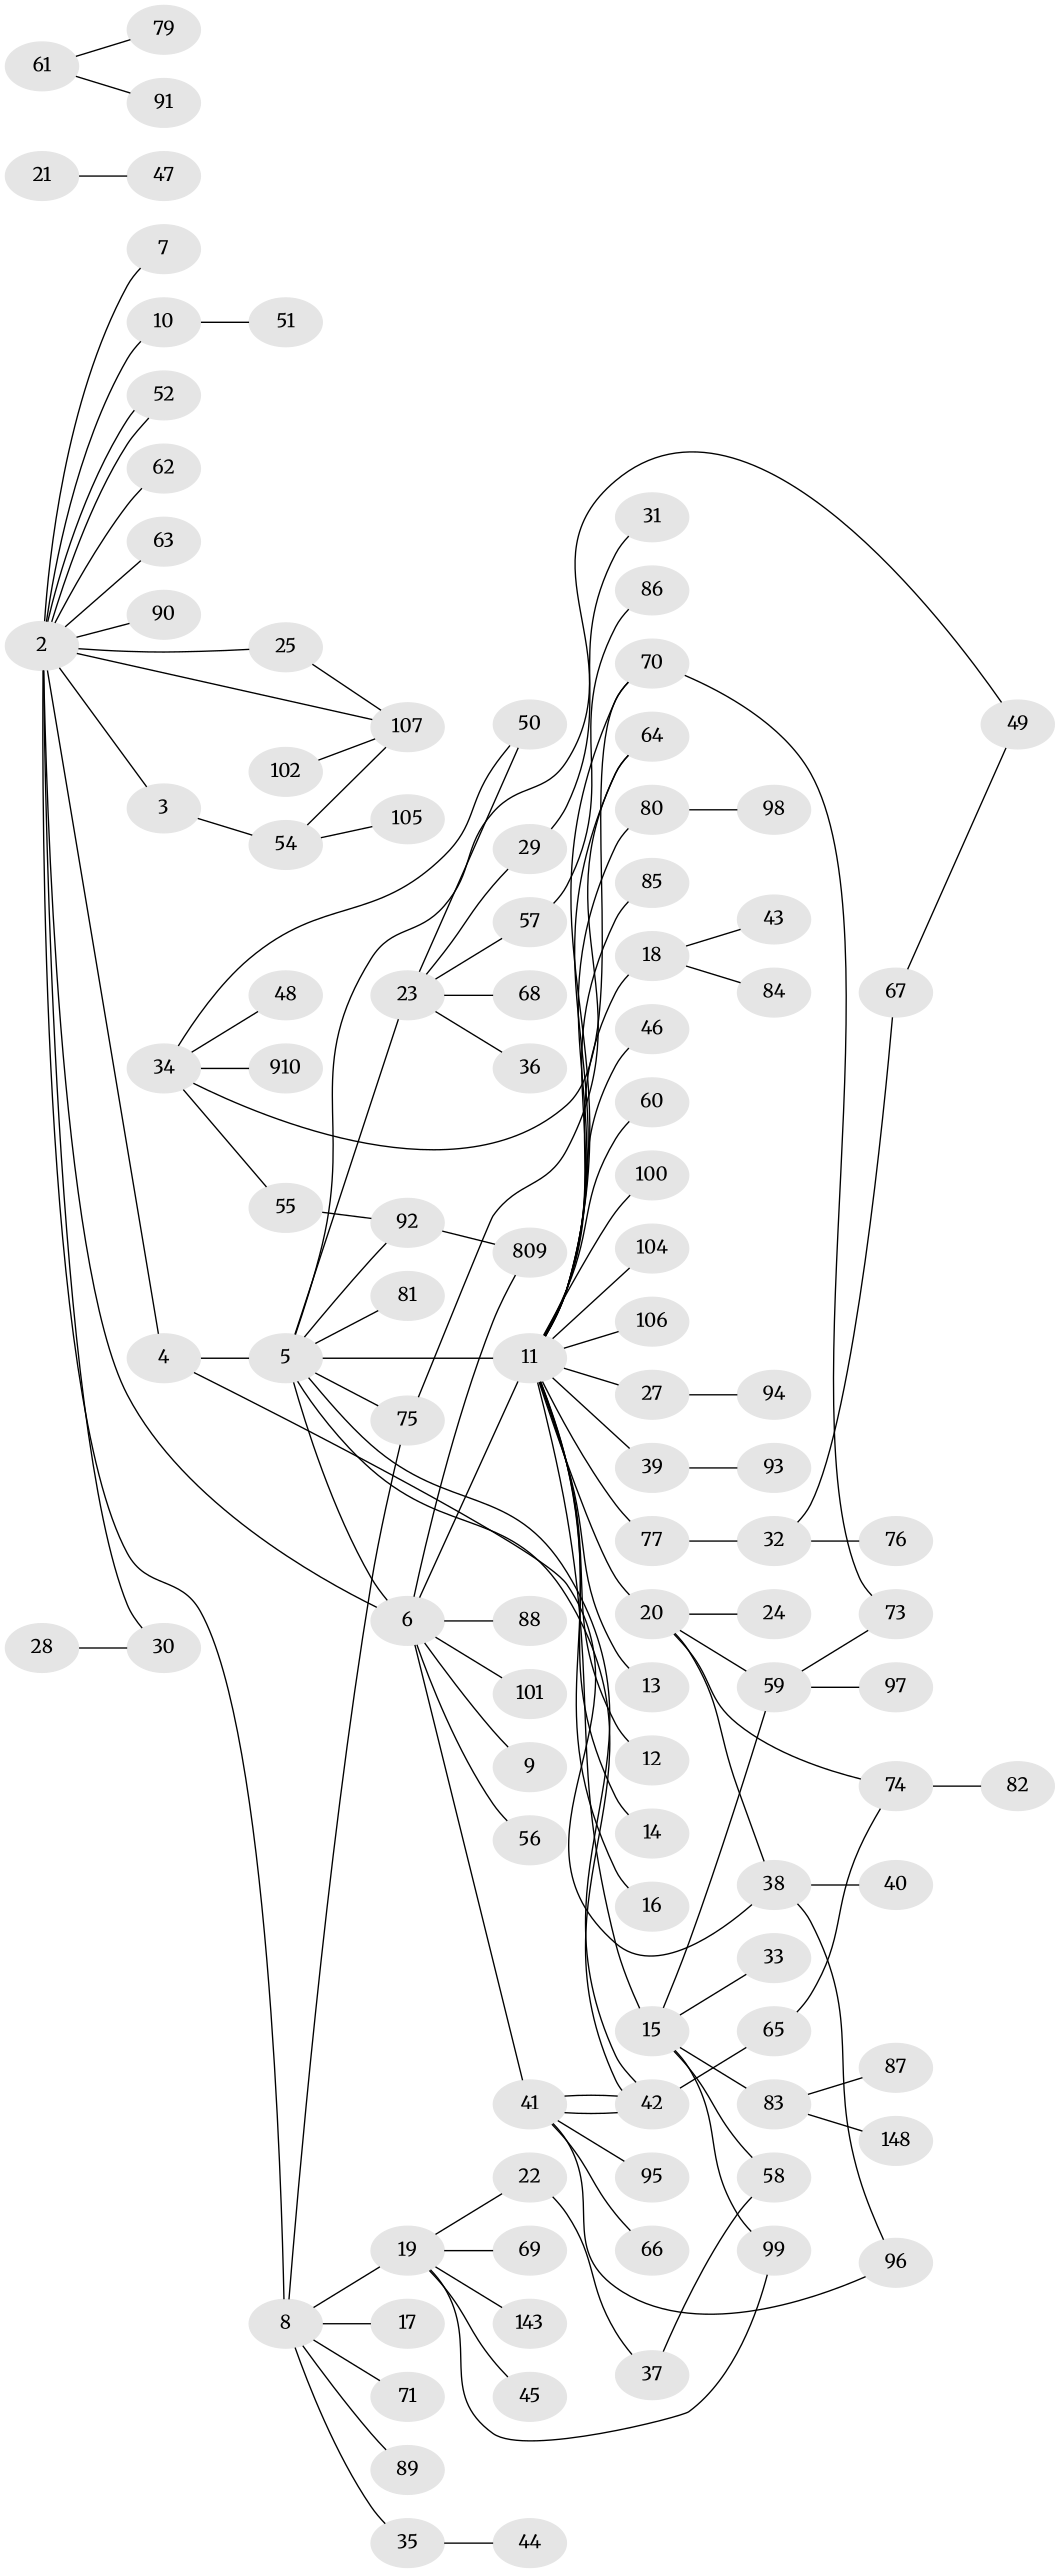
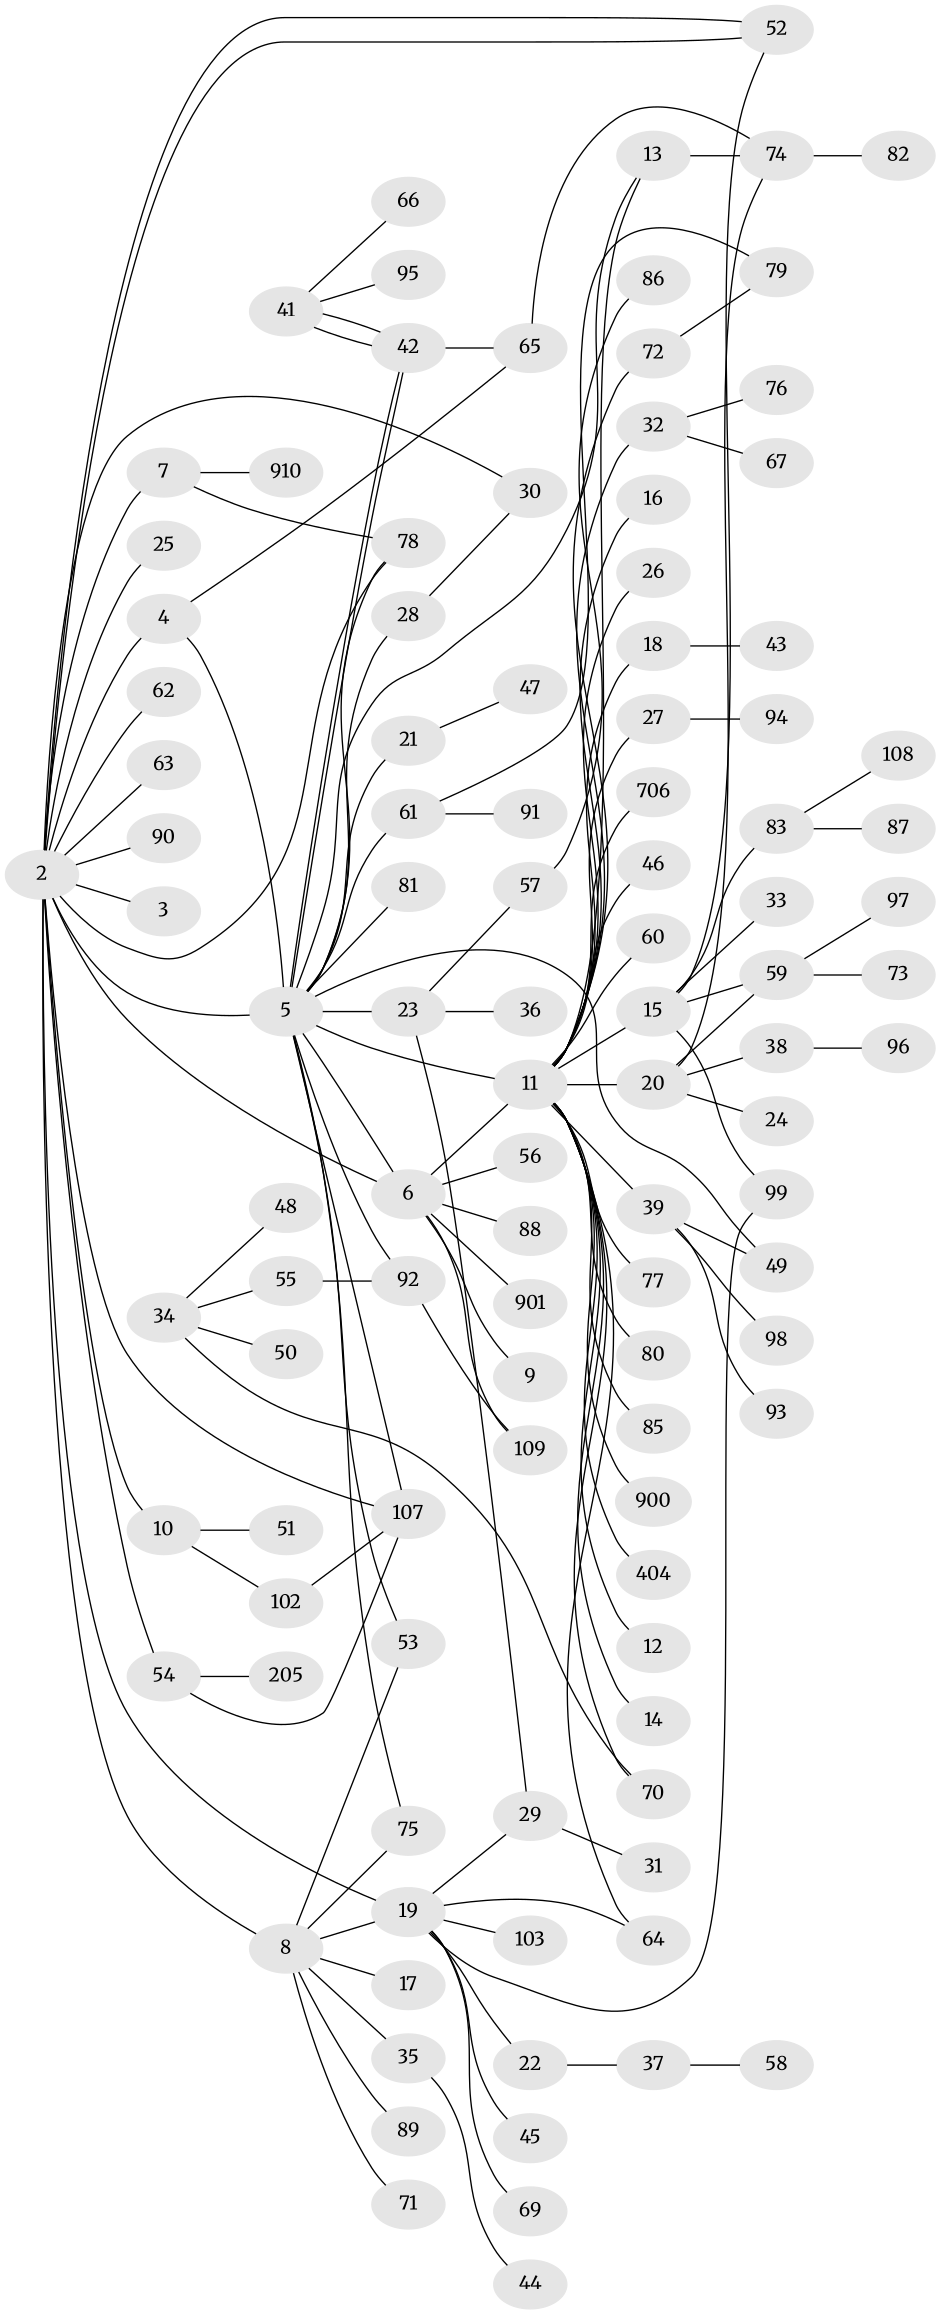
edge "13" -- "74": added
node "72": added
node "78": added
node "26": added
edge "13" -- "5": added
edge "25" -- "107": now "5" -- "107"
edge "80" -- "98": now "39" -- "98"
edge "28" -- "5": added
node "105": label "105" -> "205"
edge "3" -- "54": now "2" -- "54"
edge "49" -- "67": now "49" -- "39"
edge "50" -- "23": removed
edge "21" -- "5": added
edge "61" -- "5": added
node "84": removed
edge "2" -- "5": added
node "68": removed
edge "34" -- "910": now "7" -- "910"
edge "70" -- "73": removed
edge "64" -- "75": now "64" -- "19"
node "100": label "100" -> "900"
node "104": label "104" -> "404"
node "809": label "809" -> "109"
node "106": label "106" -> "706"
edge "2" -- "19": added
edge "77" -- "32": now "11" -- "32"
edge "10" -- "102": added
node "53": added
node "101": label "101" -> "901"
edge "4" -- "38": now "4" -- "65"
edge "6" -- "41": removed
edge "29" -- "19": added
node "40": removed
edge "15" -- "58": now "15" -- "52"
node "148": label "148" -> "108"
edge "41" -- "96": removed
node "143": label "143" -> "103"
